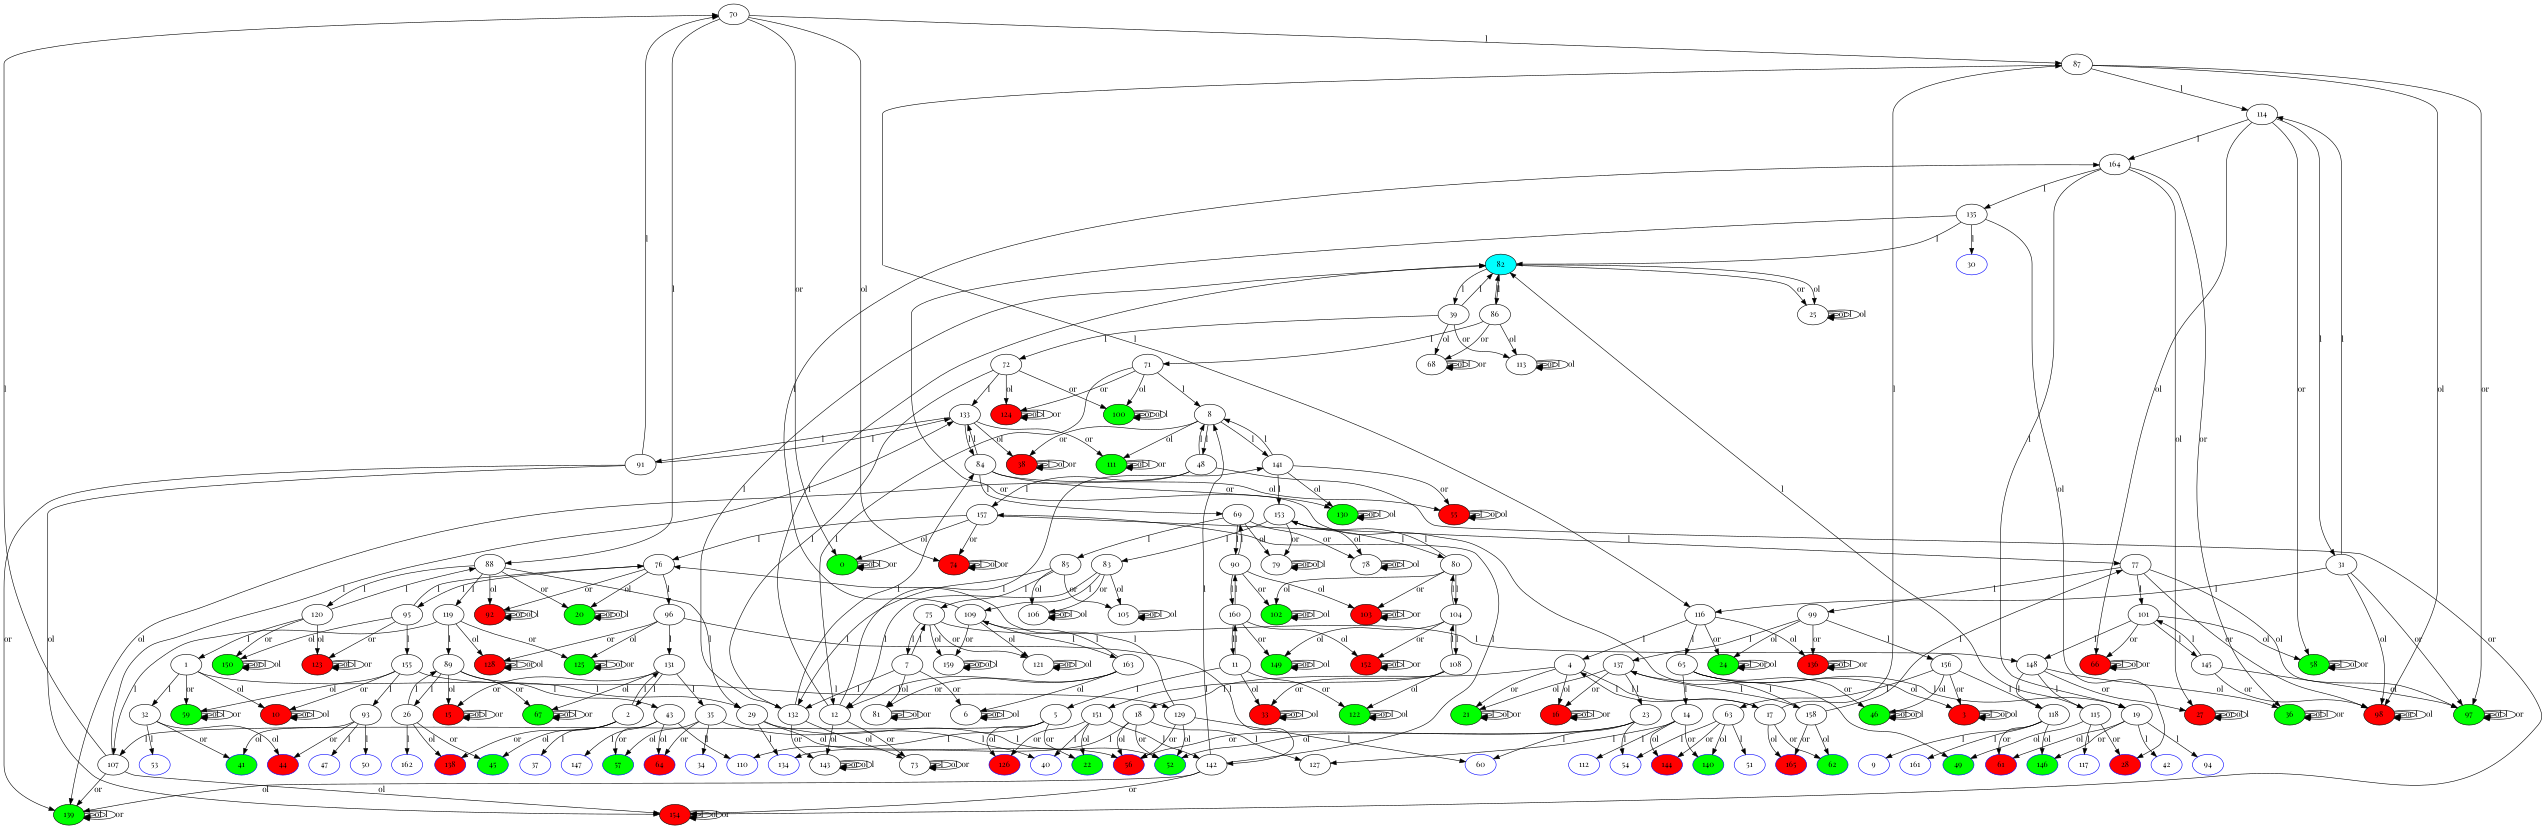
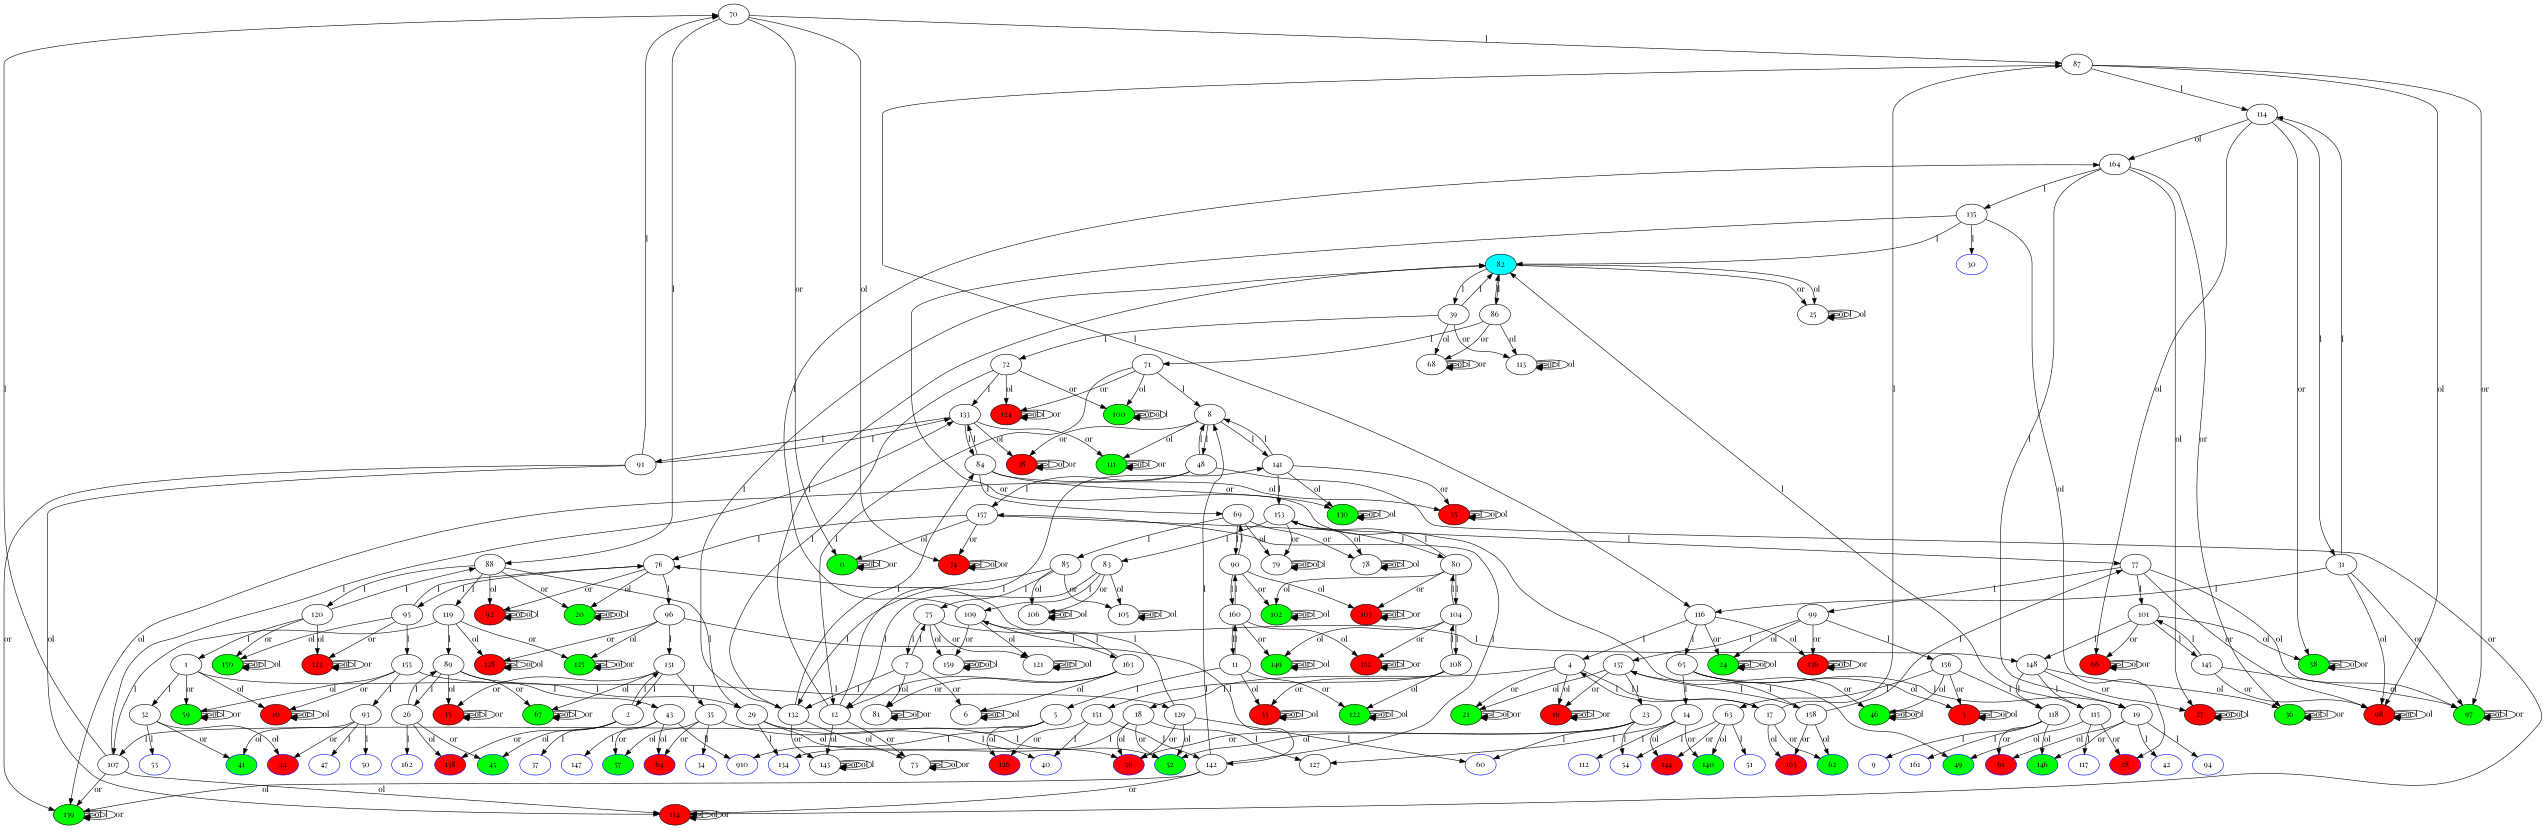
edge "114" -> "164": label "l" -> "ol"
node "110": label "110" -> "910"
node "22": removed
